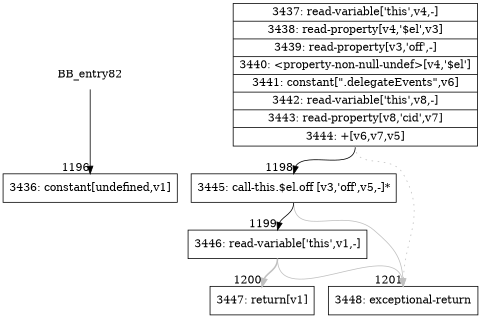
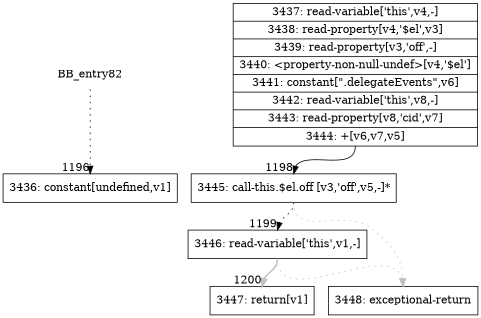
edge "BB_entry82" -> "3436: constant[undefined,v1]": style solid -> dotted
edge "3437: read-variable['this',v4,-]" -> "3448: exceptional-return": removed
edge "3445: call-this.$el.off [v3,'off',v5,-]*" -> "3446: read-variable['this',v1,-]": style solid -> dotted
edge "3445: call-this.$el.off [v3,'off',v5,-]*" -> "3448: exceptional-return": style solid -> dotted
edge "3446: read-variable['this',v1,-]" -> "3448: exceptional-return": style solid -> dotted
